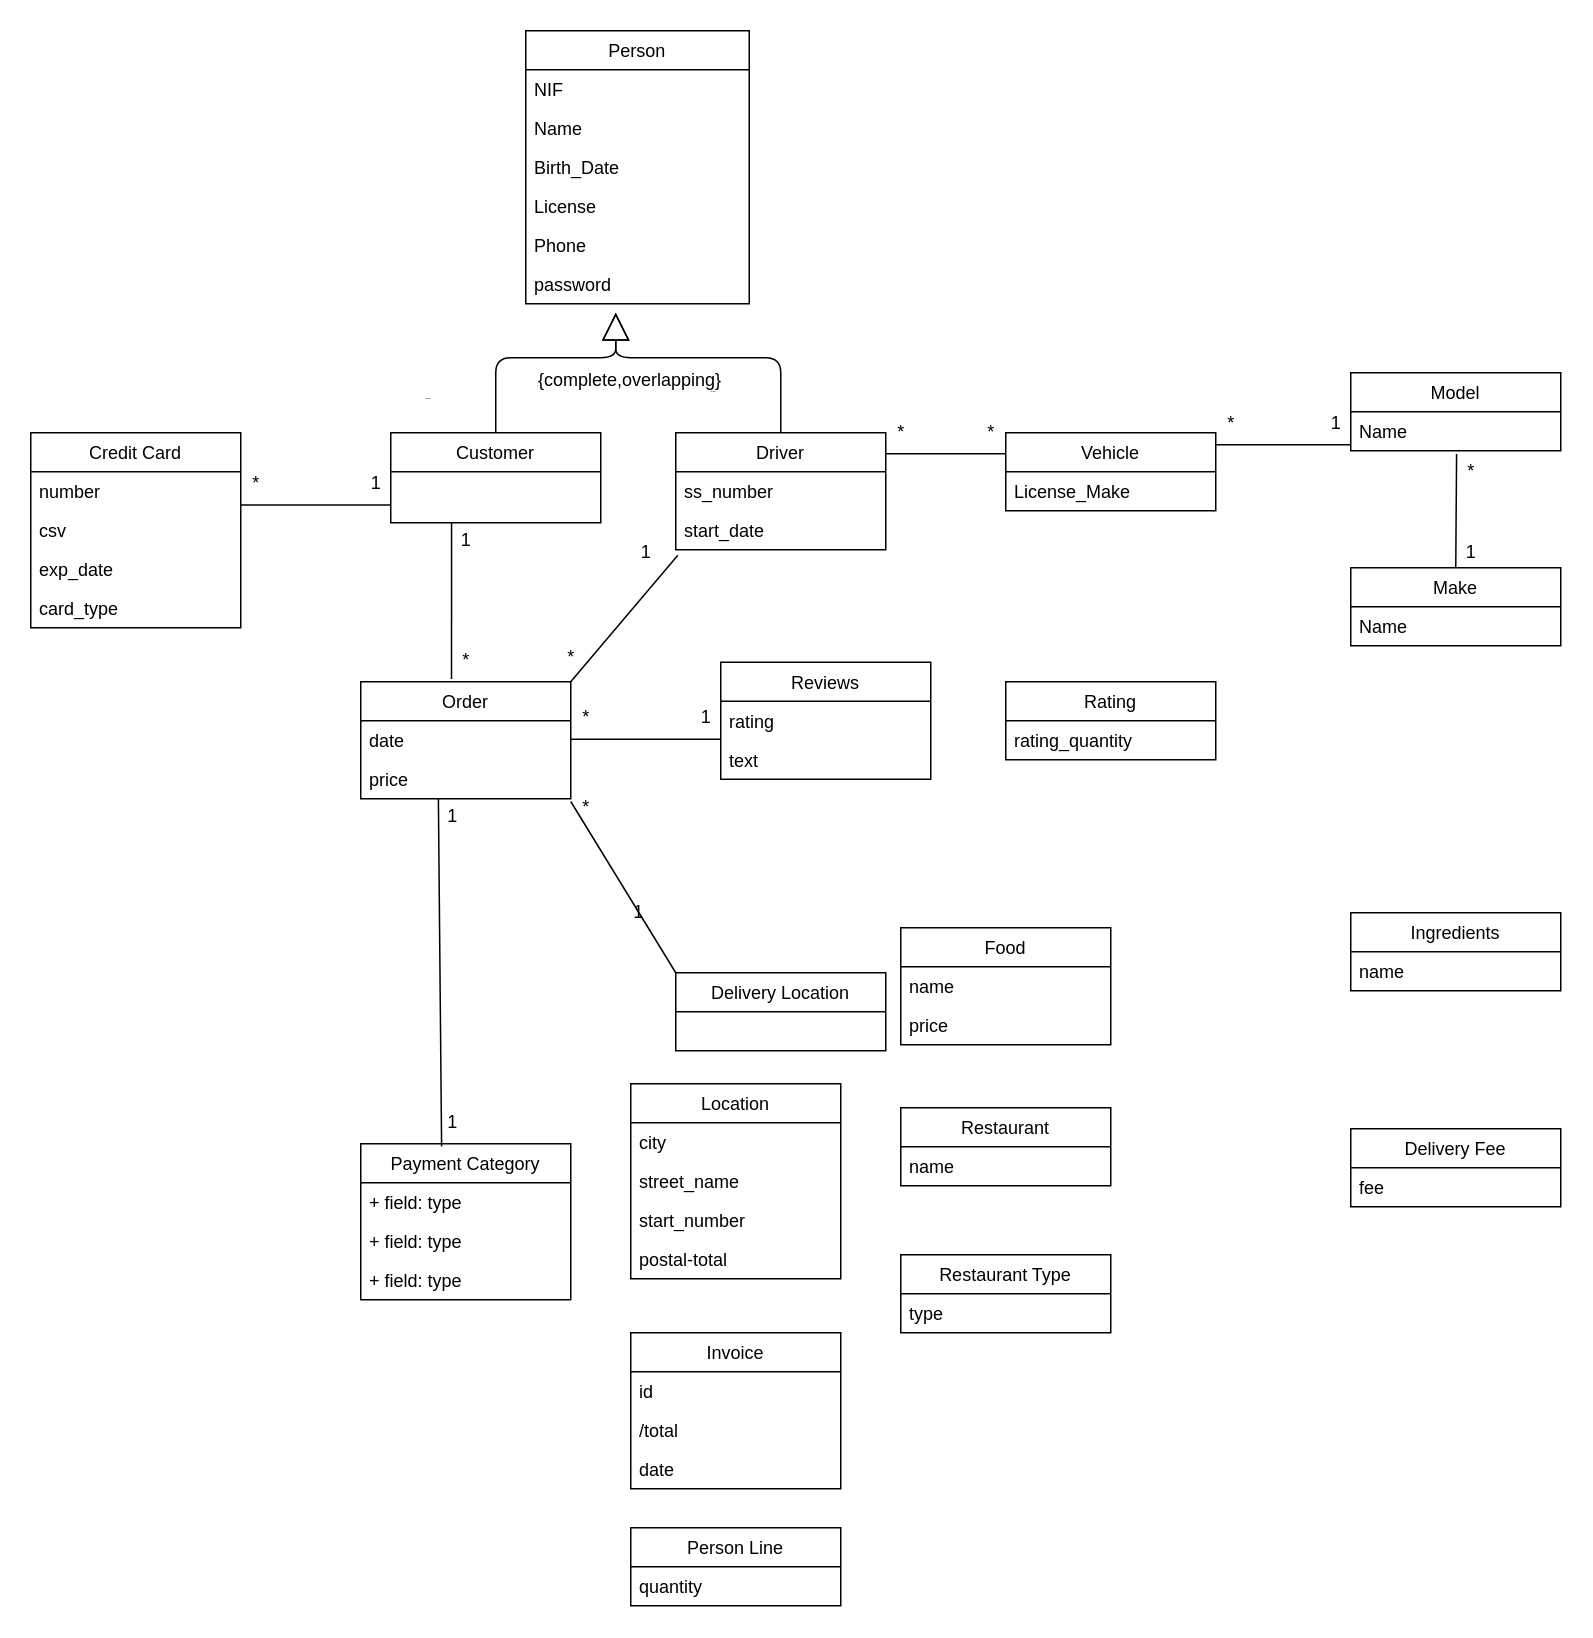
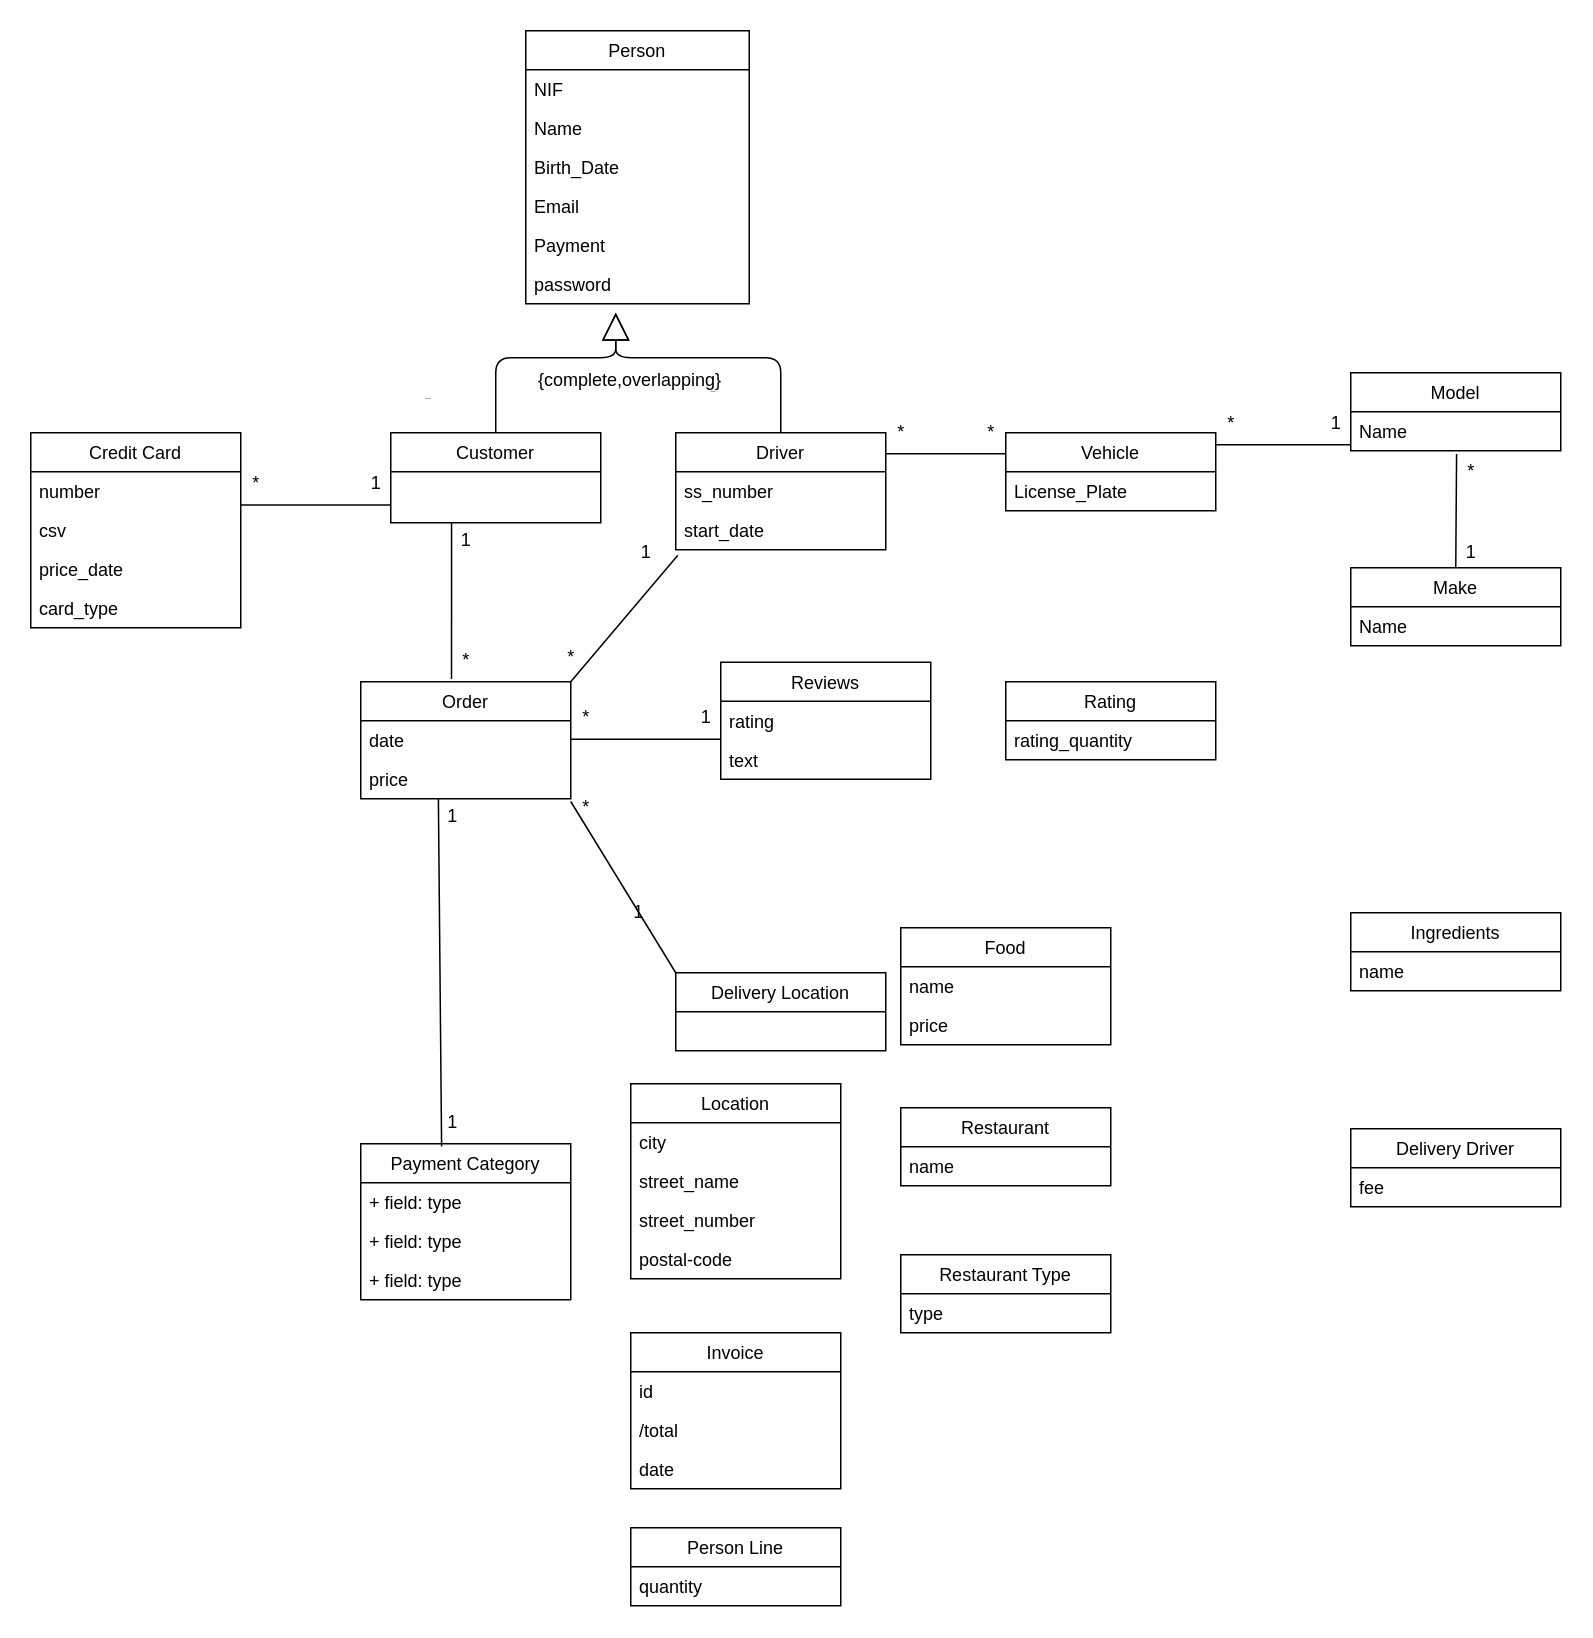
node "License": label "License" -> "Email"
node "Phone": label "Phone" -> "Payment"
node "License_Make": label "License_Make" -> "License_Plate"
node "exp_date": label "exp_date" -> "price_date"
node "Delivery Fee": label "Delivery Fee" -> "Delivery Driver"
node "start_number": label "start_number" -> "street_number"
node "postal-total": label "postal-total" -> "postal-code"
